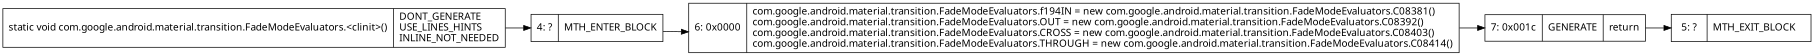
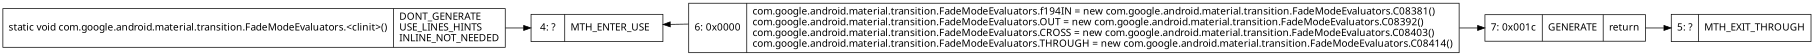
node "4: ?": text "MTH_ENTER_BLOCK" -> "MTH_ENTER_USE"
node "5: ?": text "MTH_EXIT_BLOCK" -> "MTH_EXIT_THROUGH"
edge "4: ?" -> "6: 0x0000": reversed
